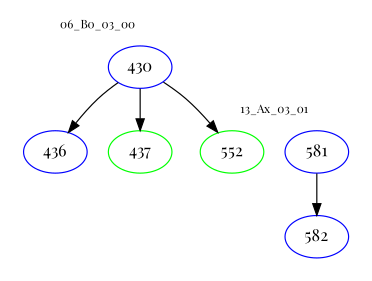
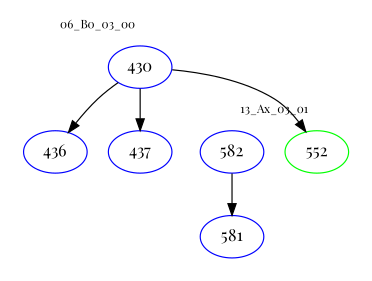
node "437": color green -> blue
edge "581" -> "582": reversed
